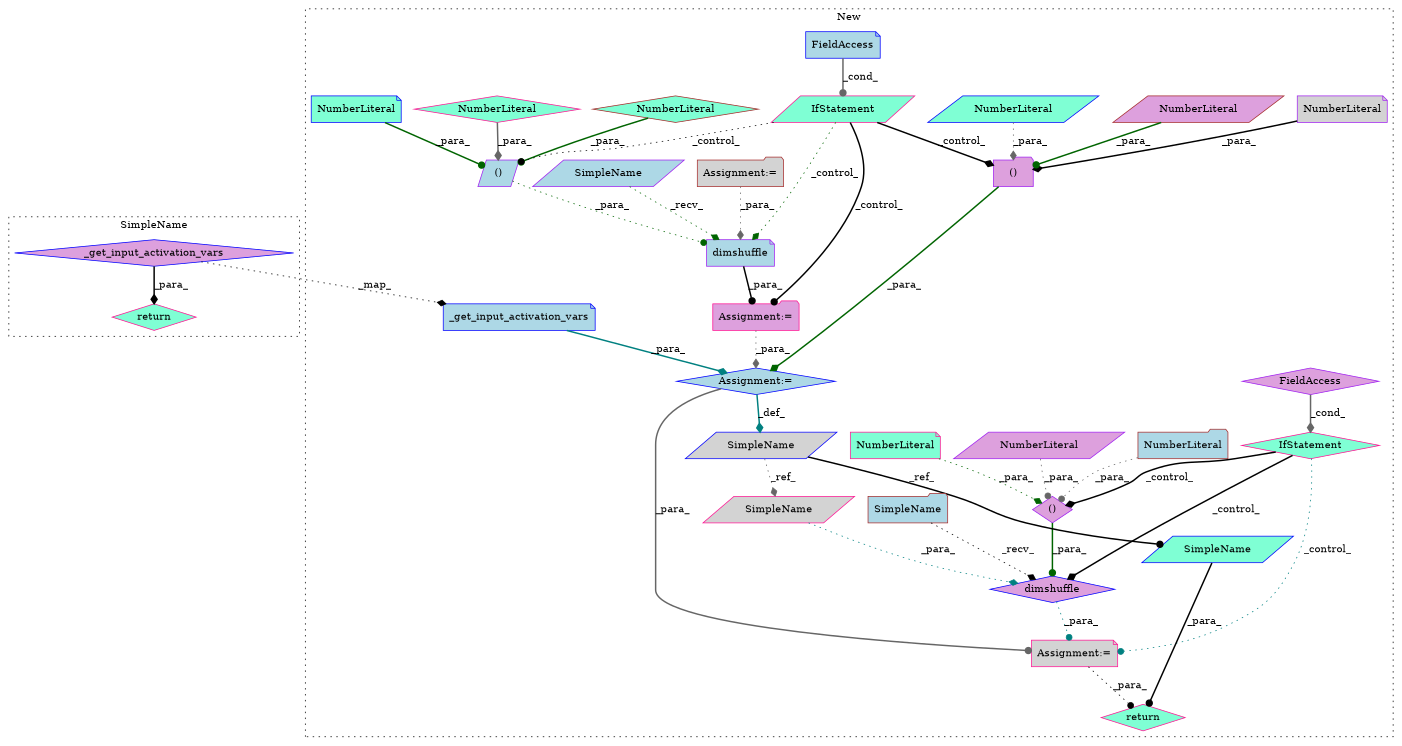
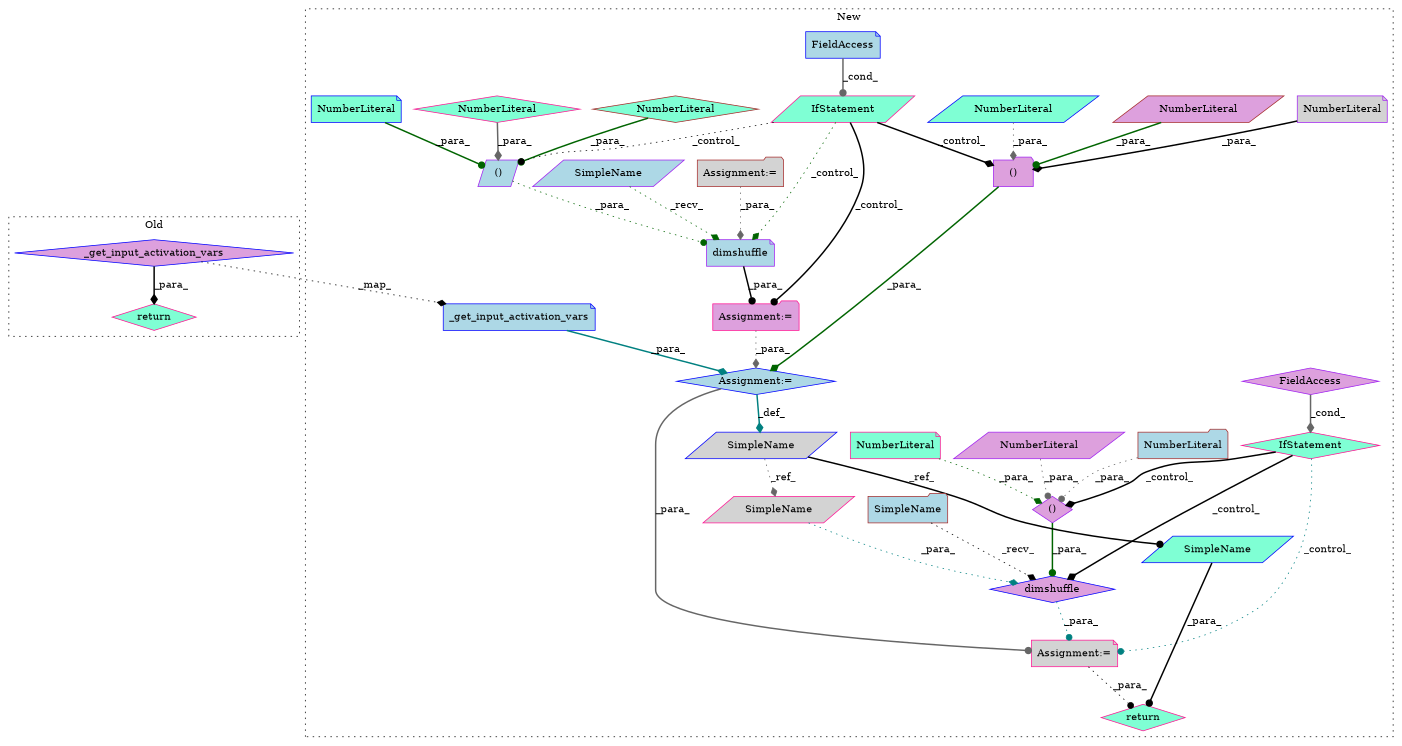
cluster "SimpleName": label "SimpleName" -> "Old"
